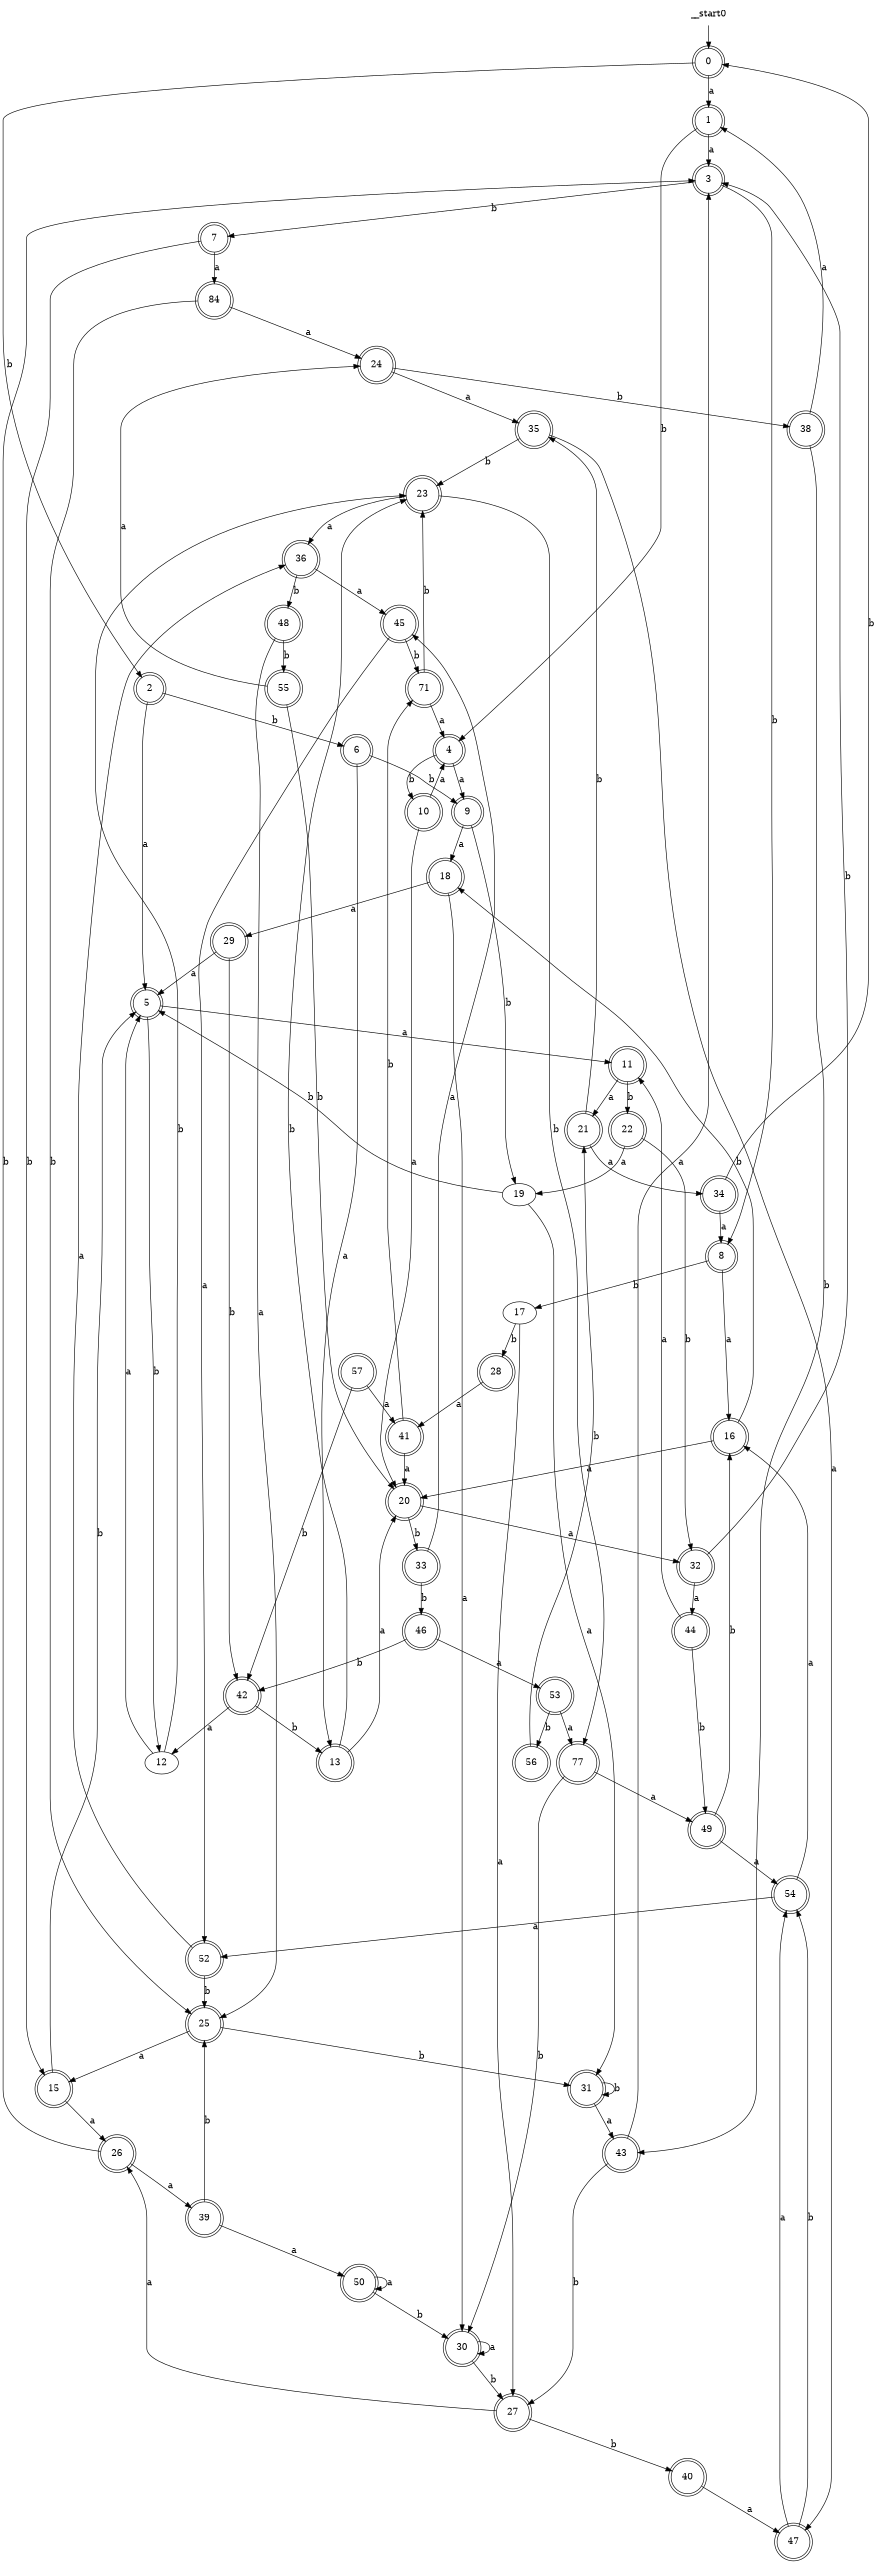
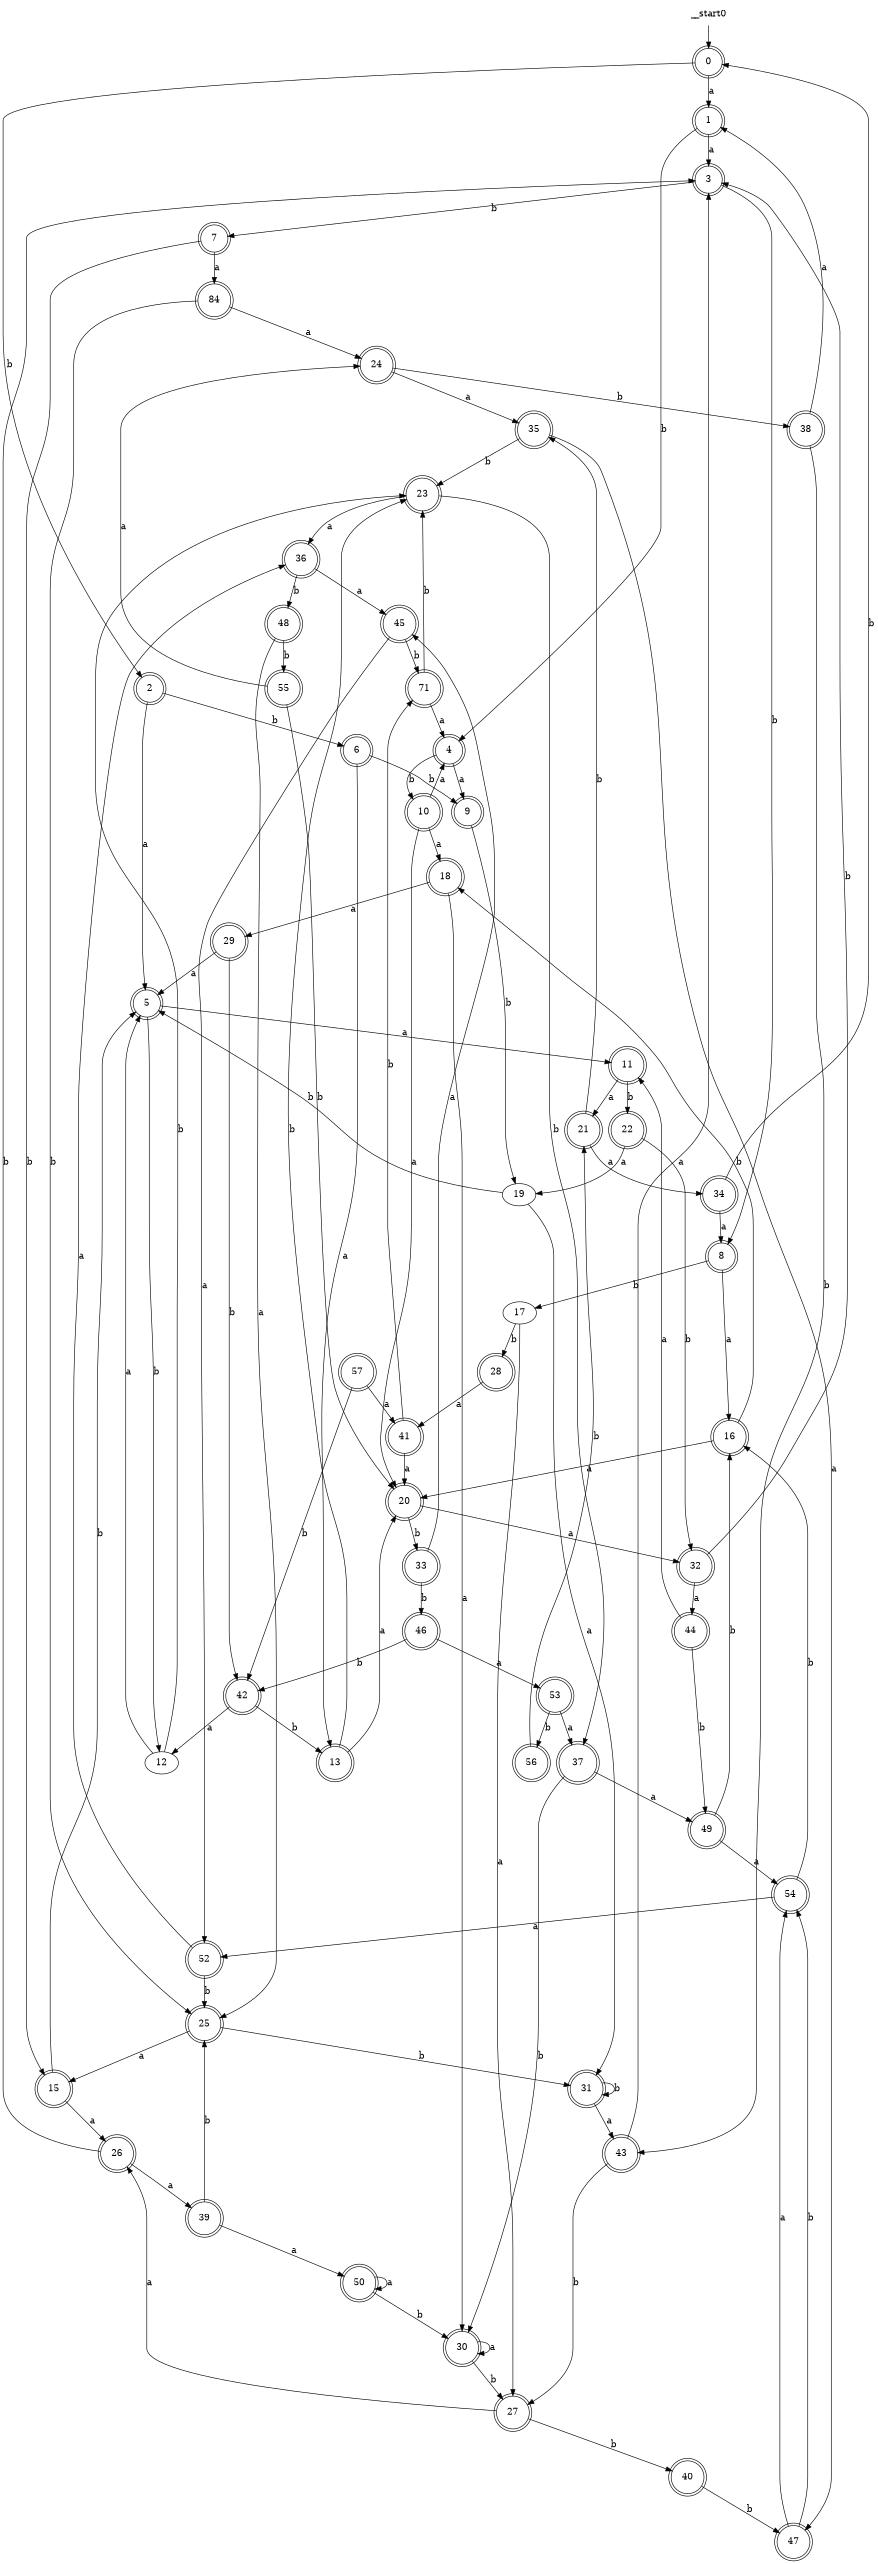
edge "9" -> "18": now "10" -> "18"
edge "54" -> "16": label "a" -> "b"
node "77": label "77" -> "37"
edge "40" -> "47": label "a" -> "b"
